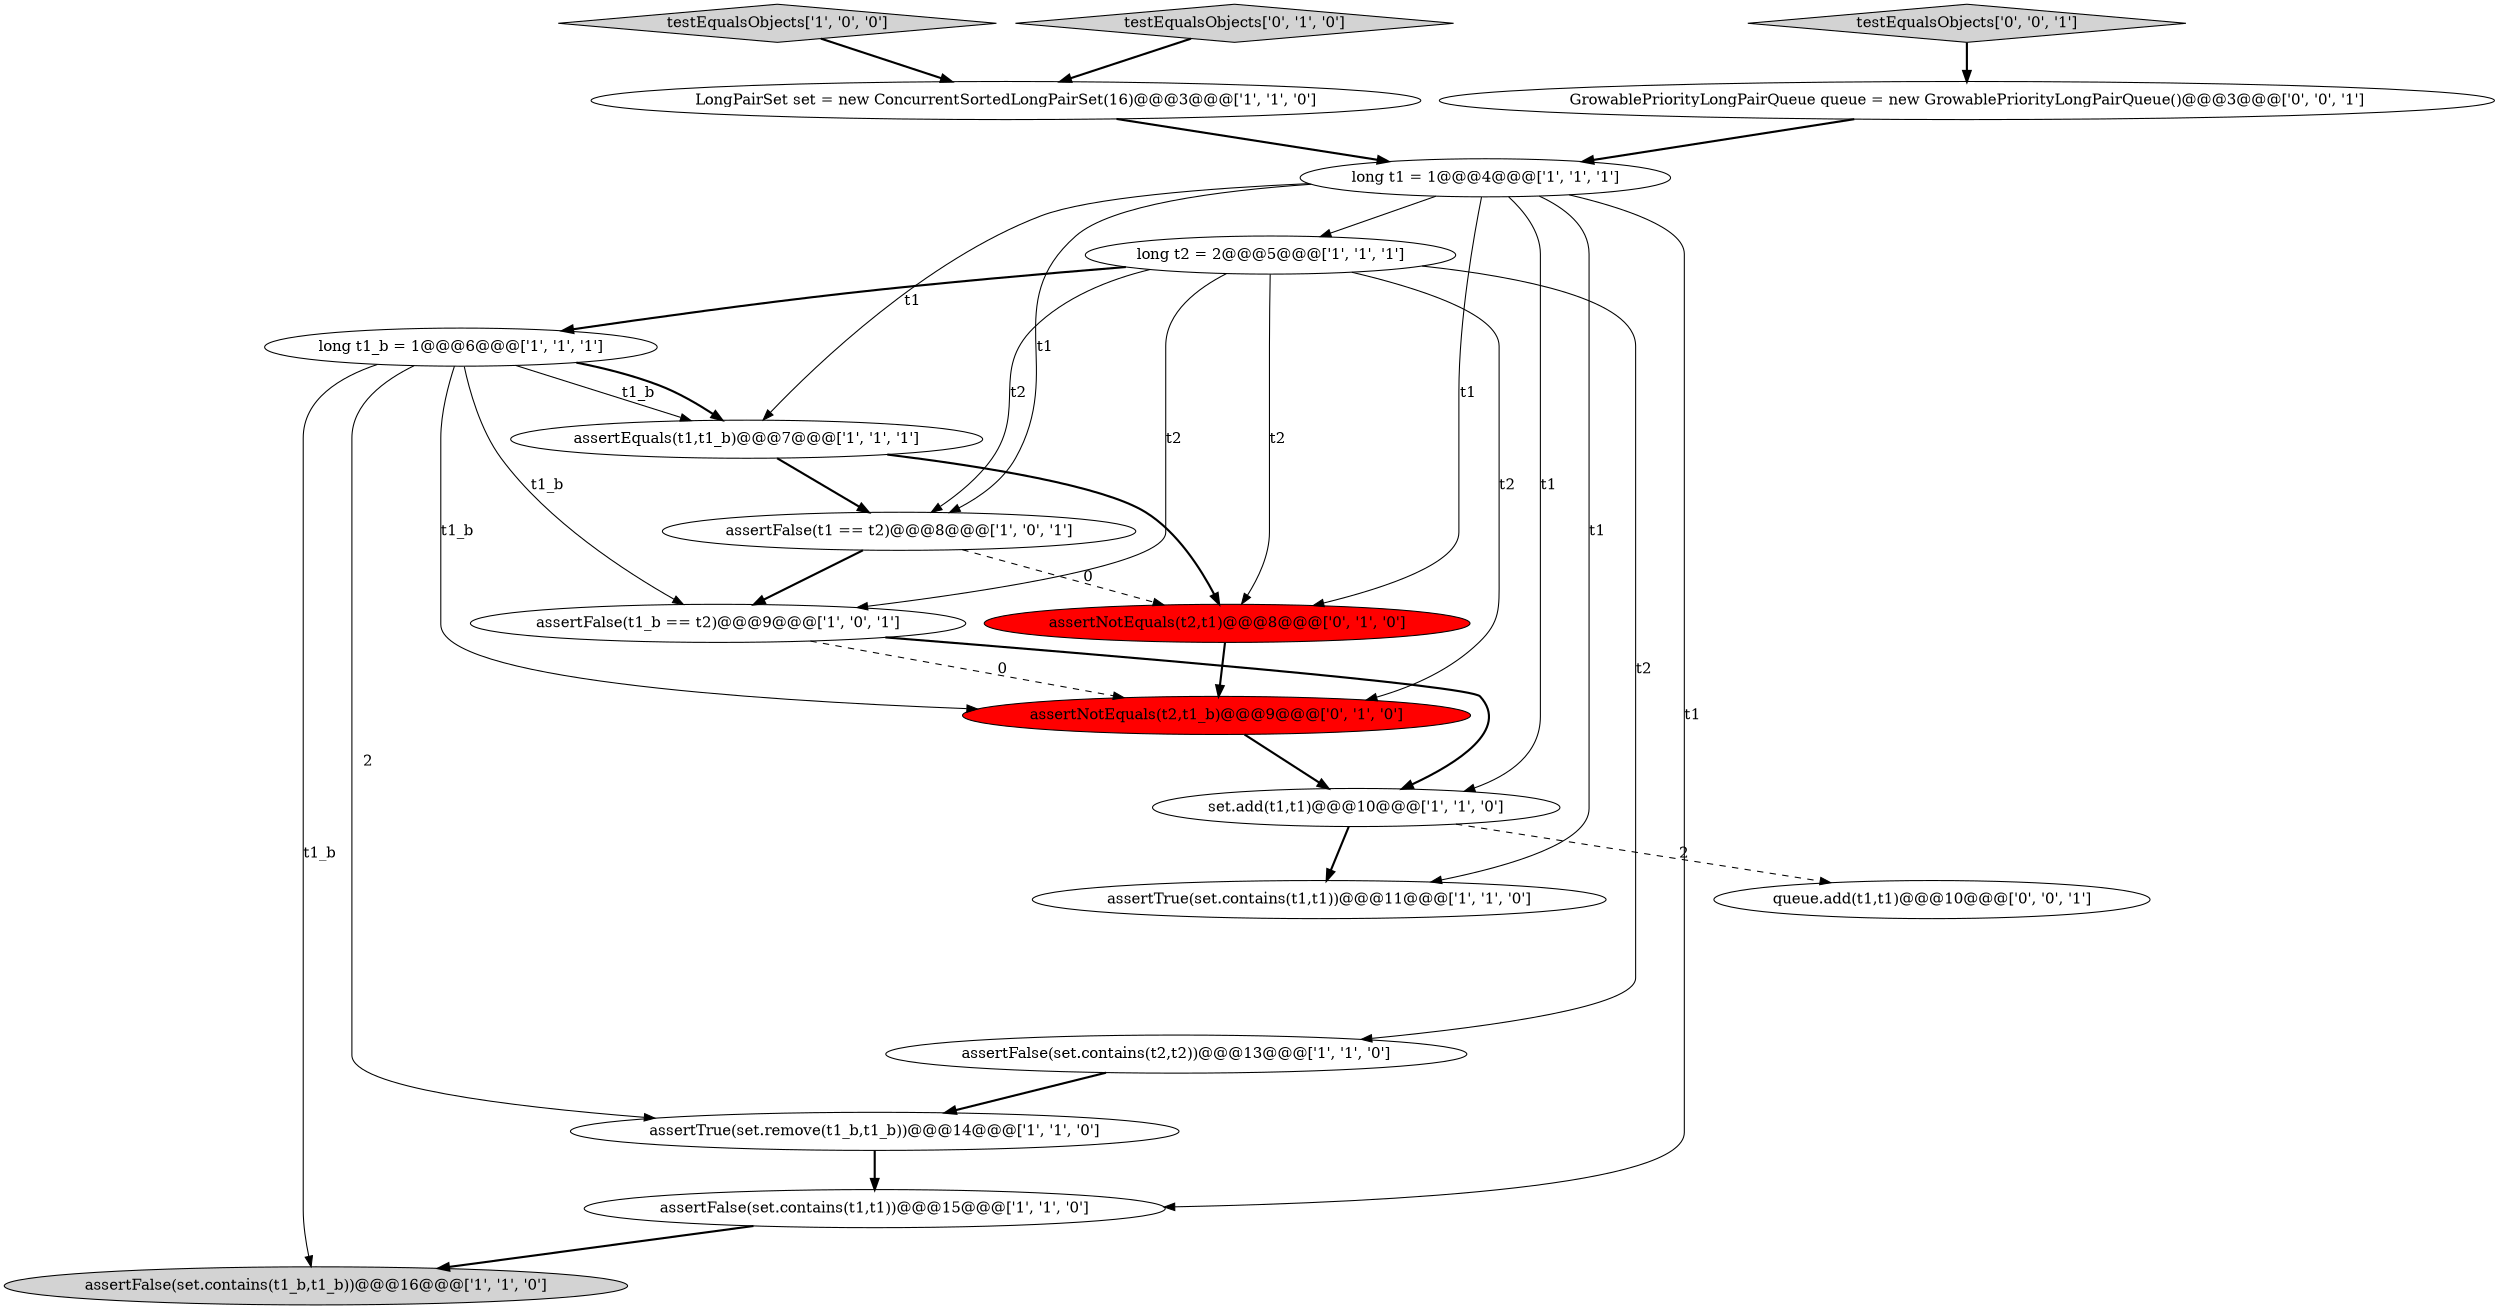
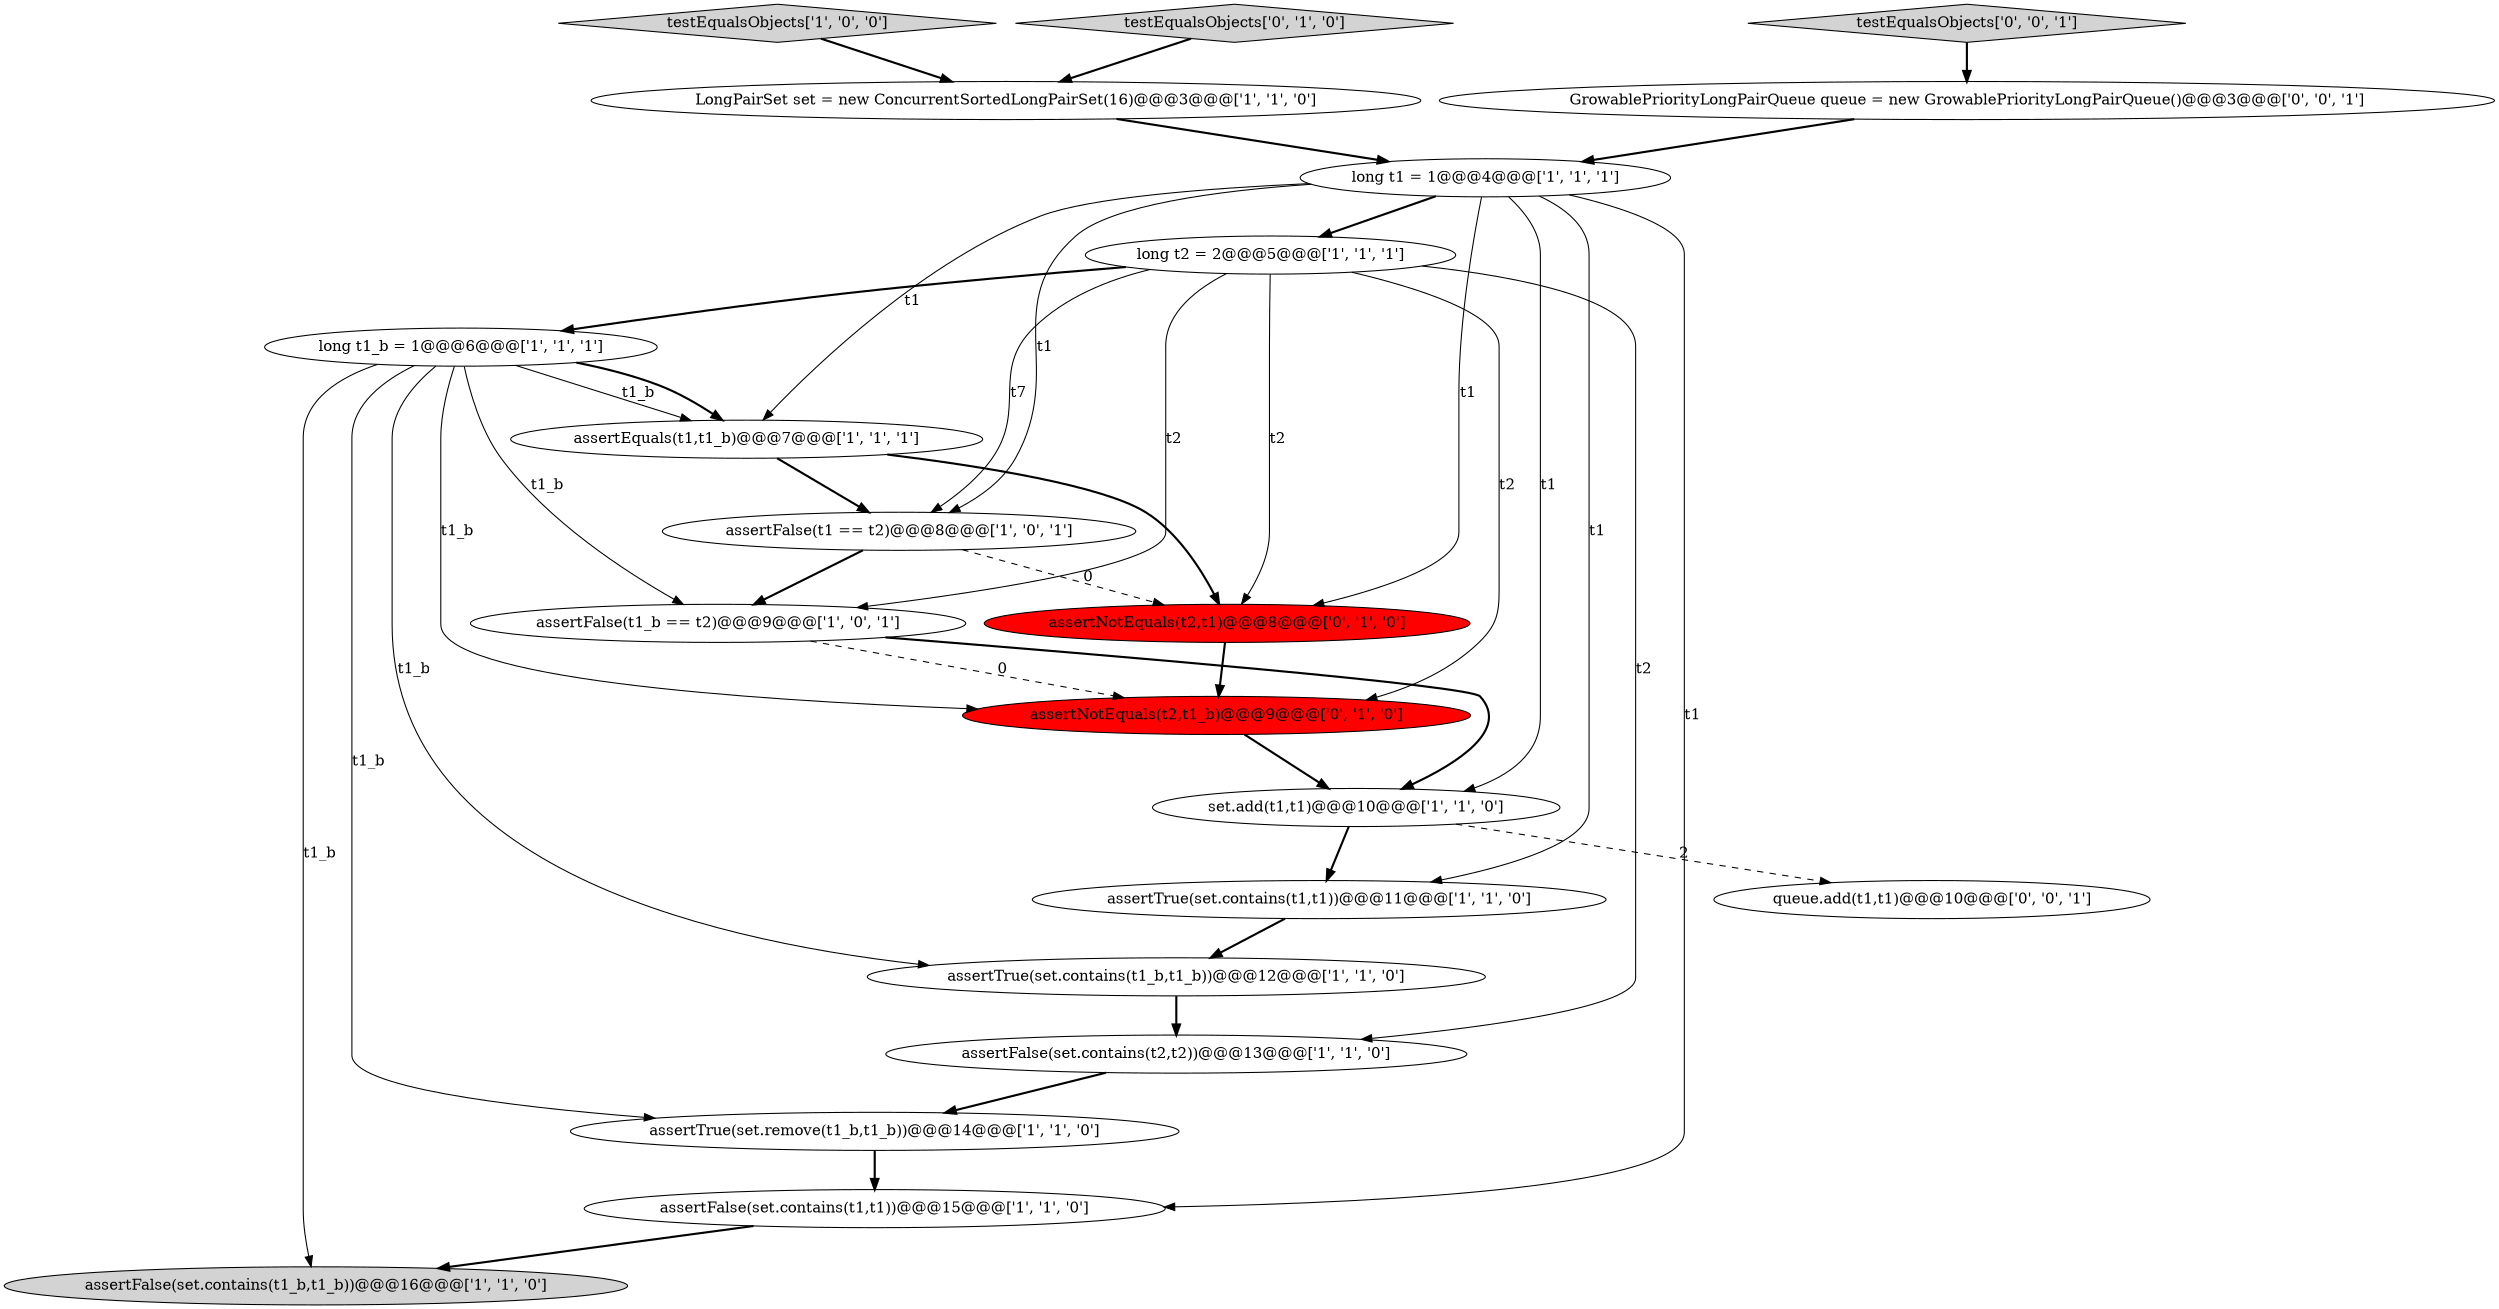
edge "long t1 = 1@@@4@@@['1', '1', '1']" -> "long t2 = 2@@@5@@@['1', '1', '1']": style solid -> bold
edge "long t2 = 2@@@5@@@['1', '1', '1']" -> "assertFalse(t1 == t2)@@@8@@@['1', '0', '1']": label "t2" -> "t7"
edge "long t1_b = 1@@@6@@@['1', '1', '1']" -> "assertTrue(set.remove(t1_b,t1_b))@@@14@@@['1', '1', '0']": label "2" -> "t1_b"
node "assertTrue(set.contains(t1_b,t1_b))@@@12@@@['1', '1', '0']": added
